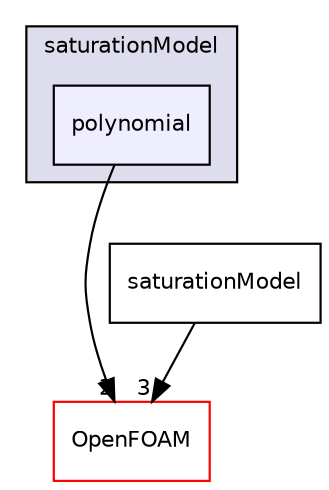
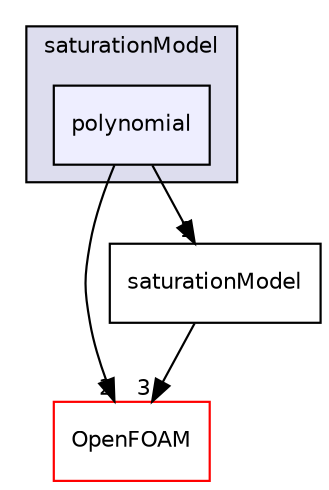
edge "polynomial" -> "saturationModel": added
